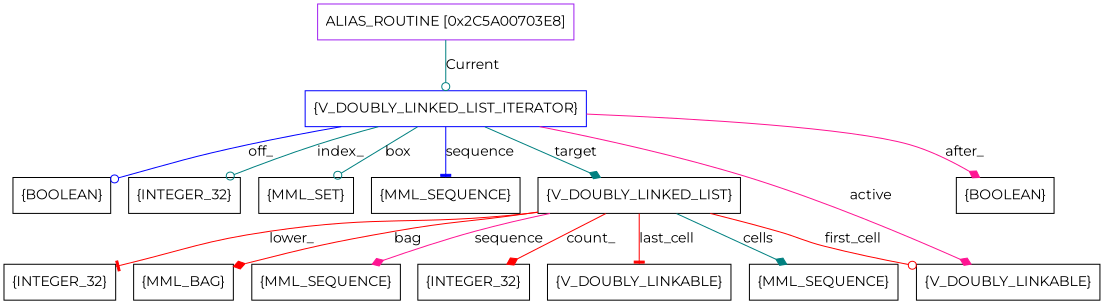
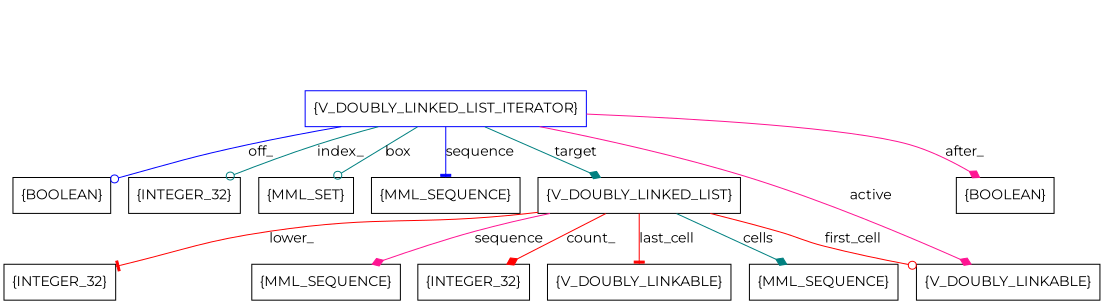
node "ALIAS_ROUTINE [0x2C5A00703E8]": removed
node "{MML_BAG}": removed
